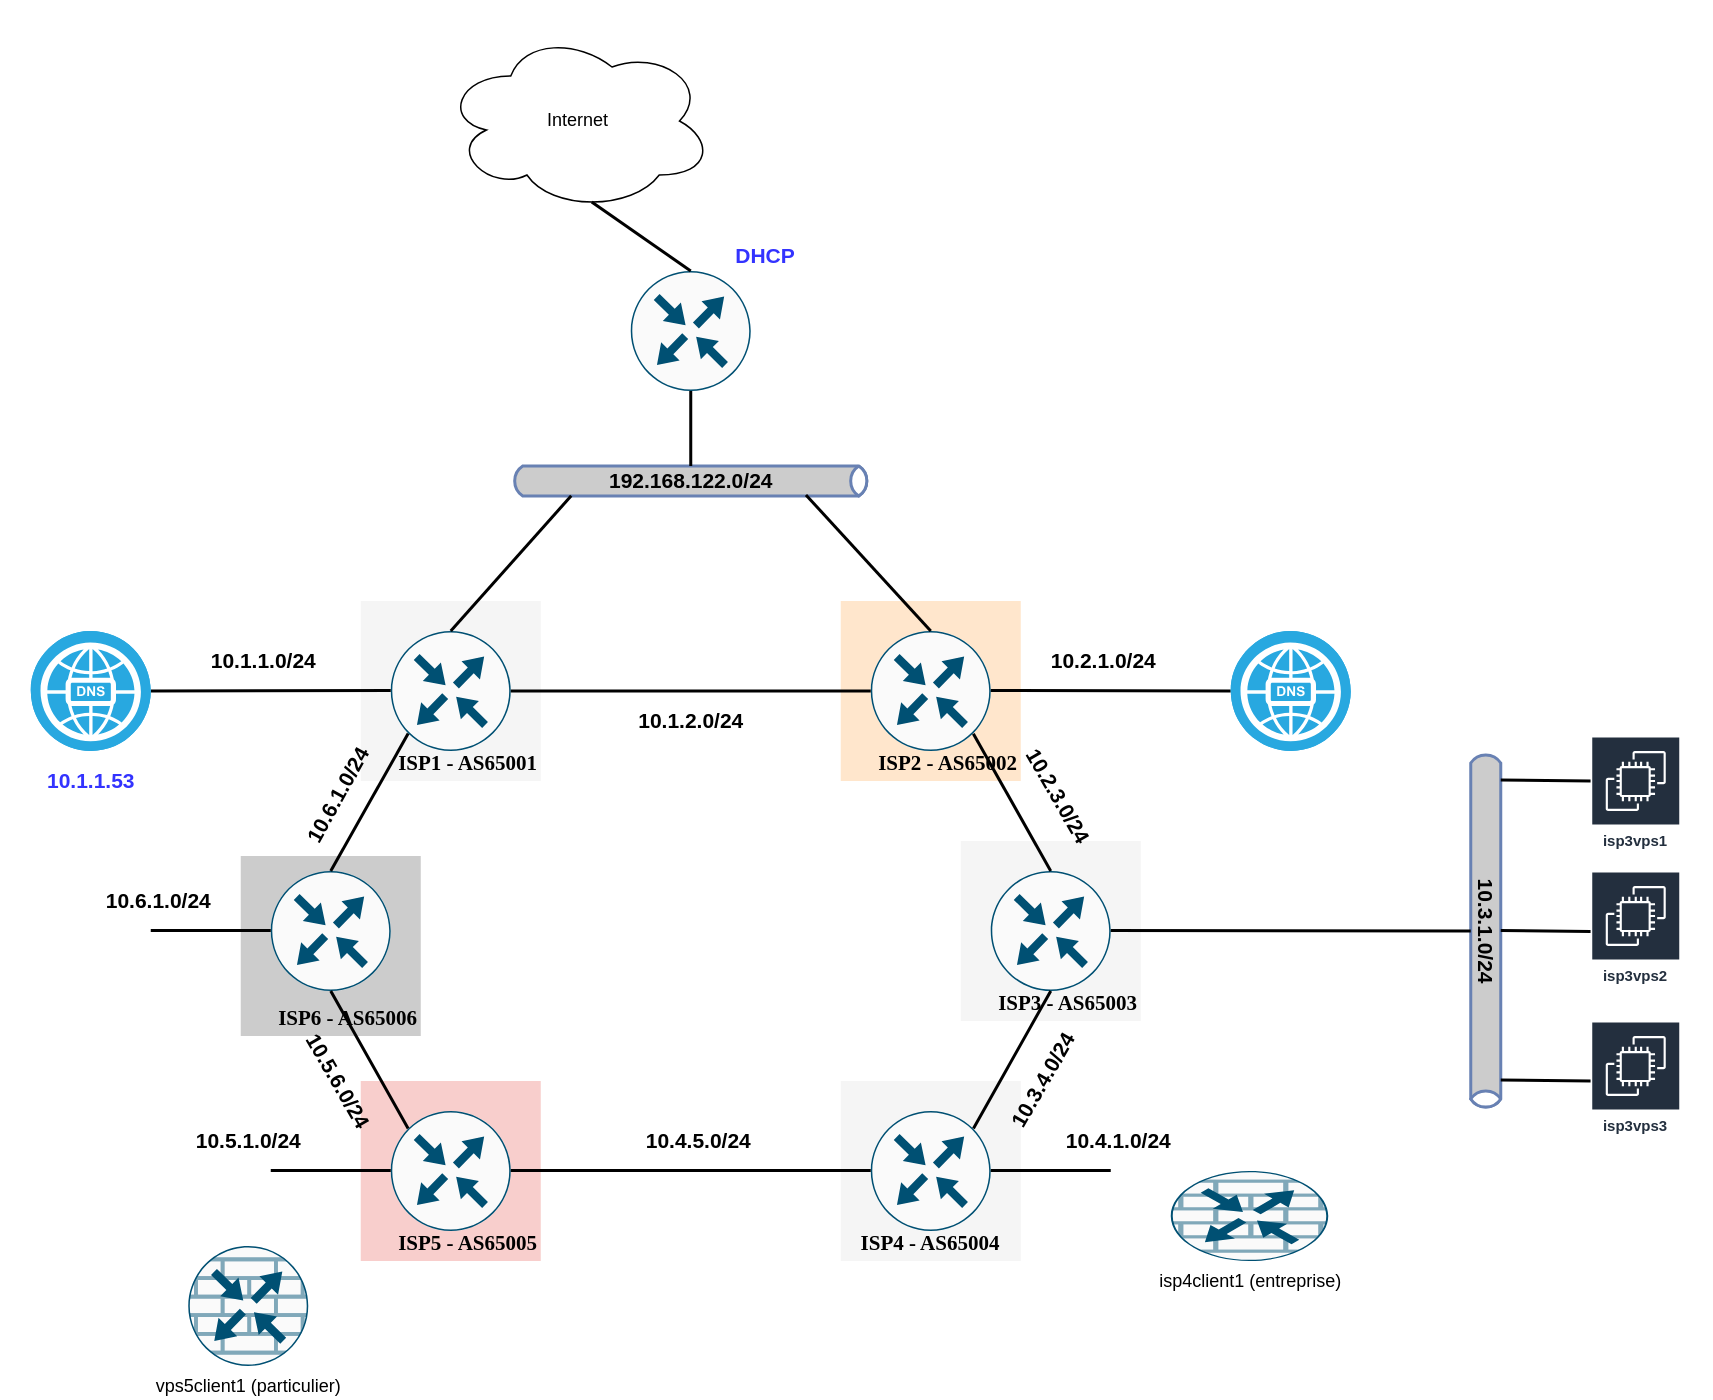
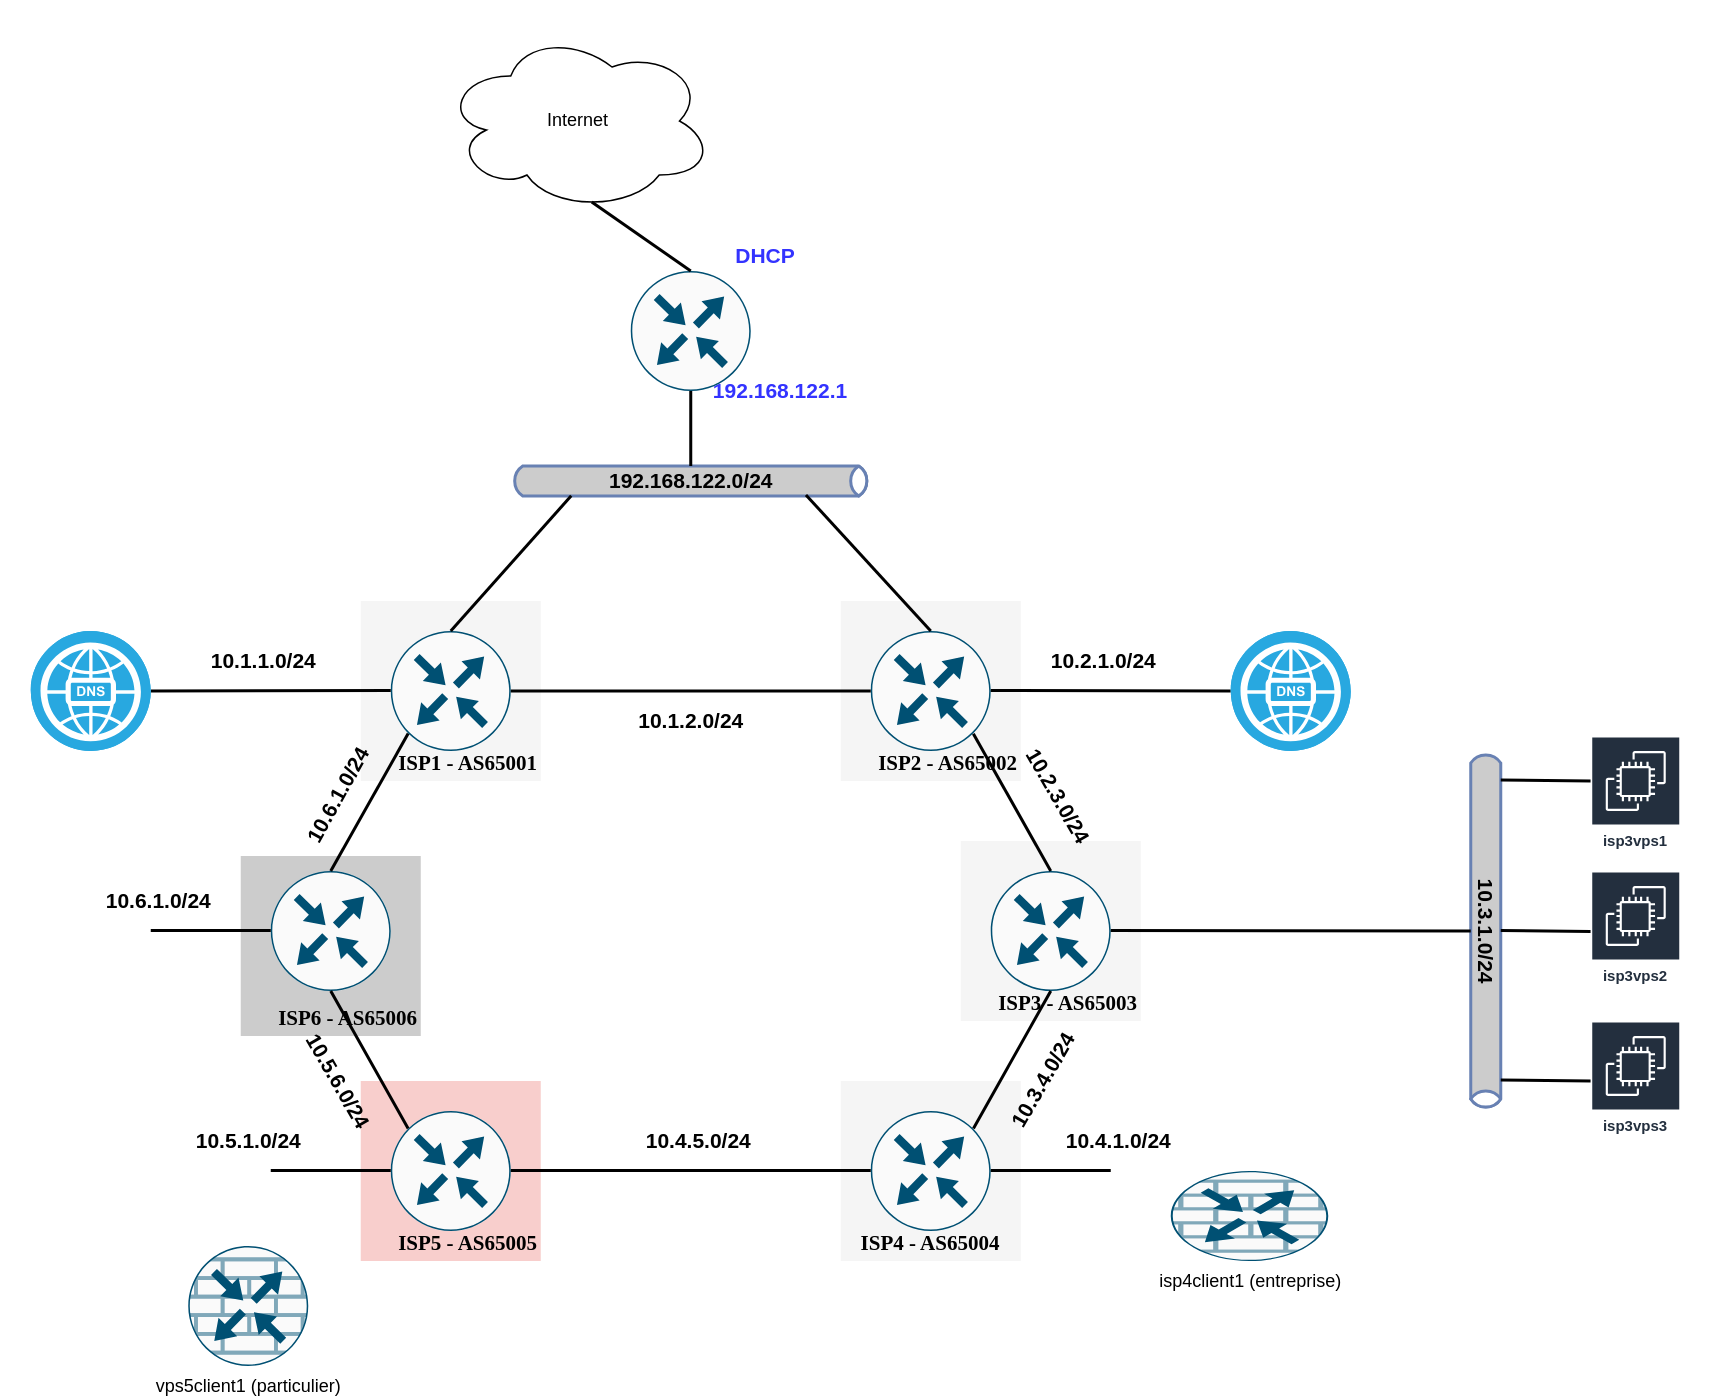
node "192.168.122.1": added
node "ISP2 - AS65002": fillcolor #ffe6cc -> #f5f5f5
node "10.1.1.53": removed
